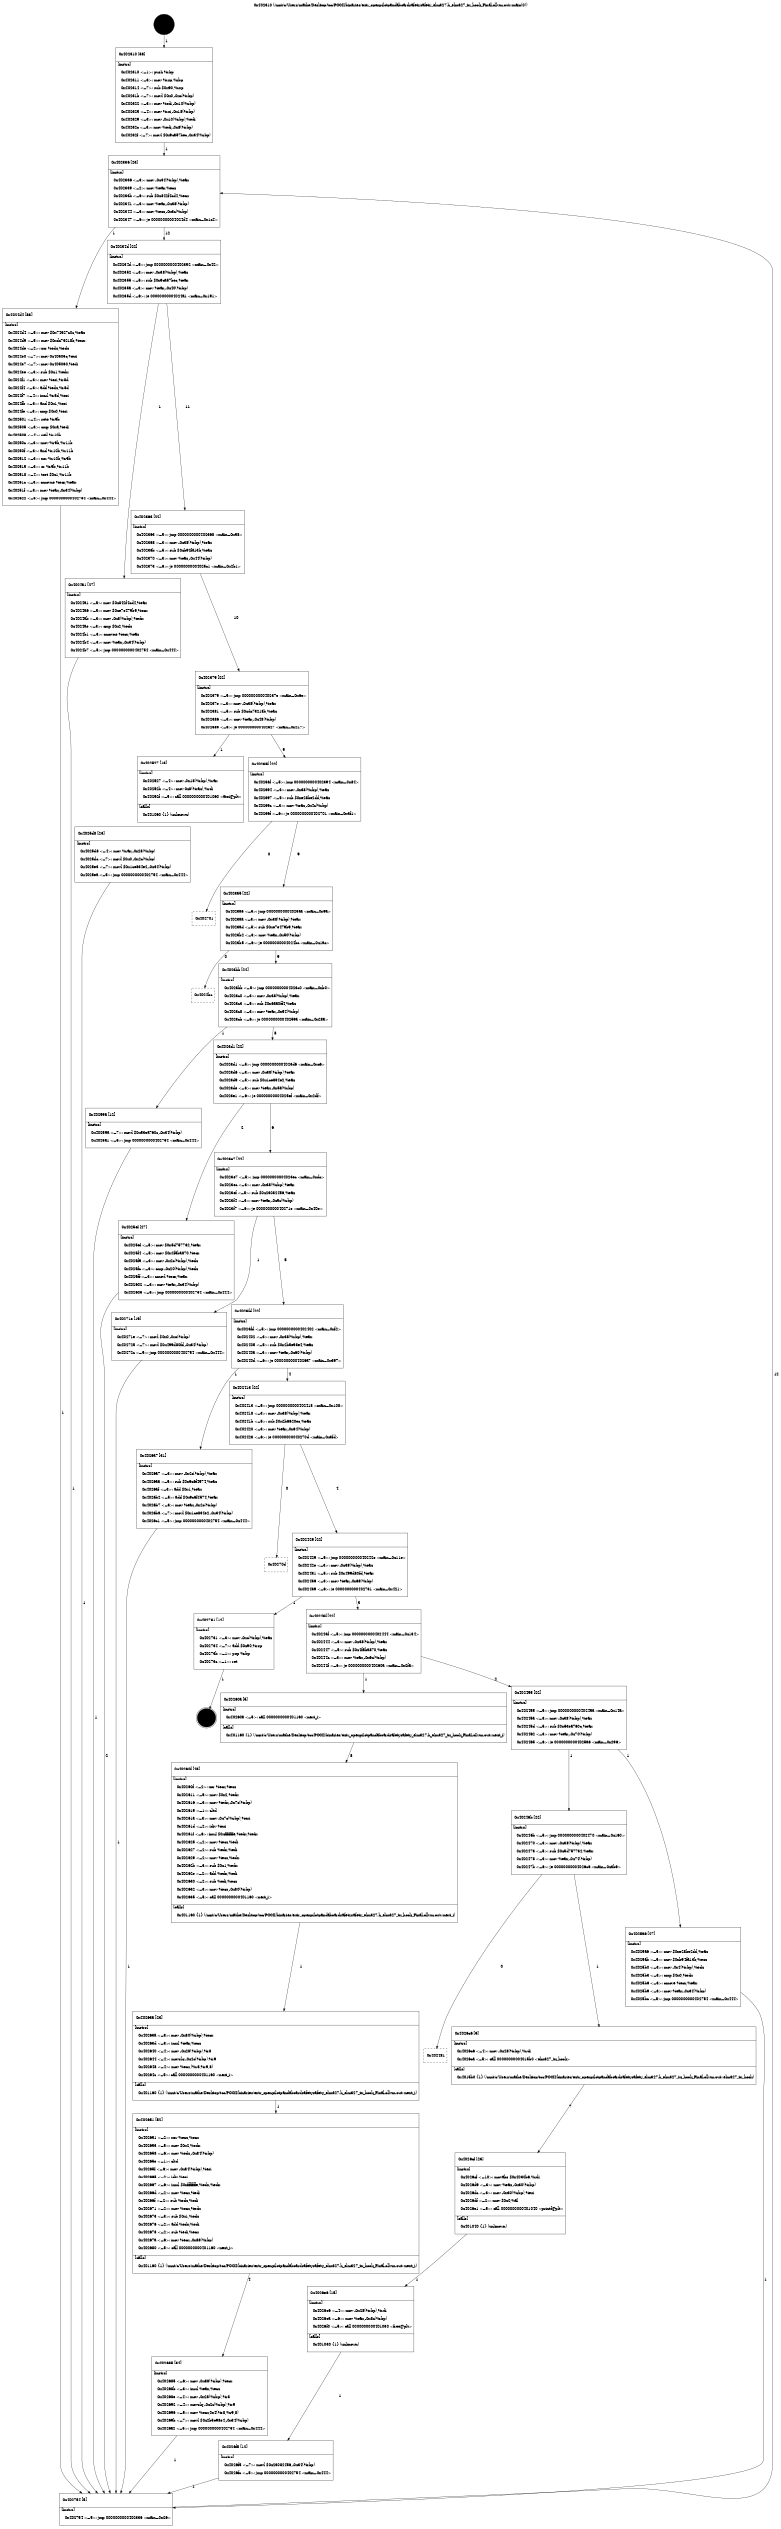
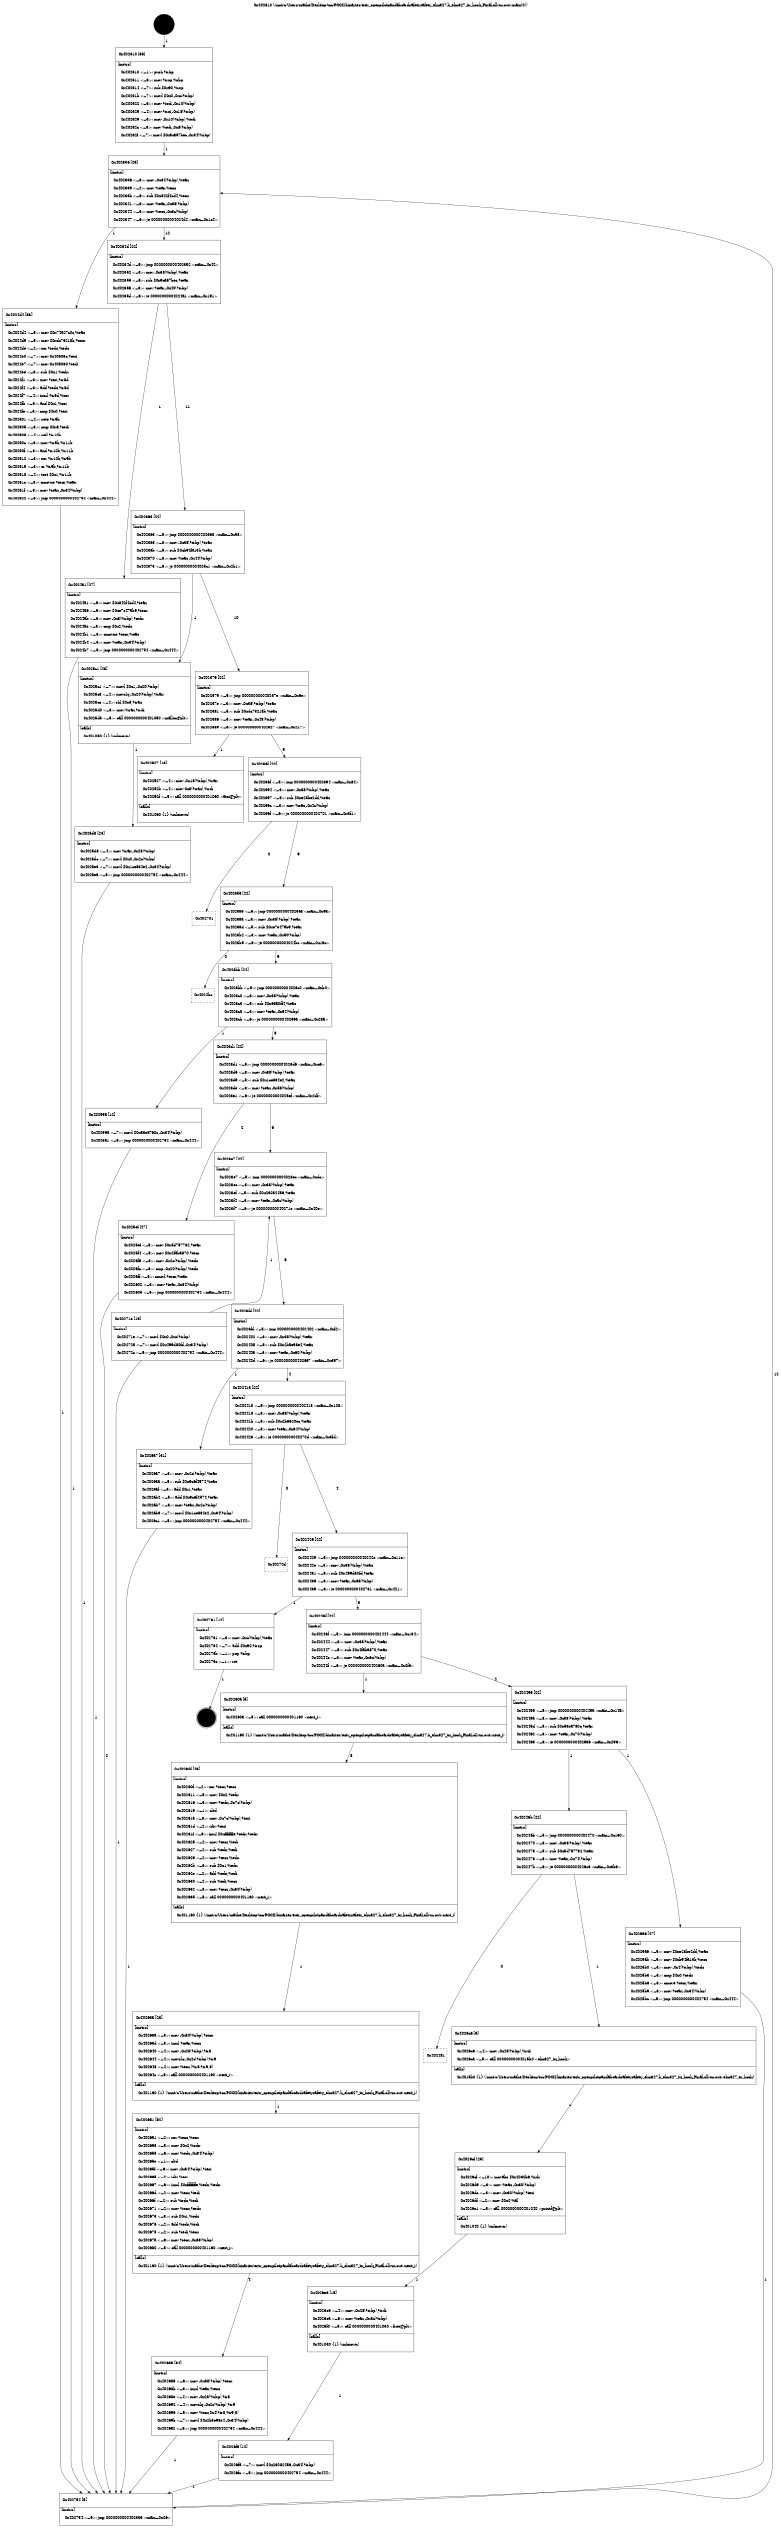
node "0x4025c1 [23]": added
edge "0x4023e7 [22]" -> "0x40271e [19]": reversed
